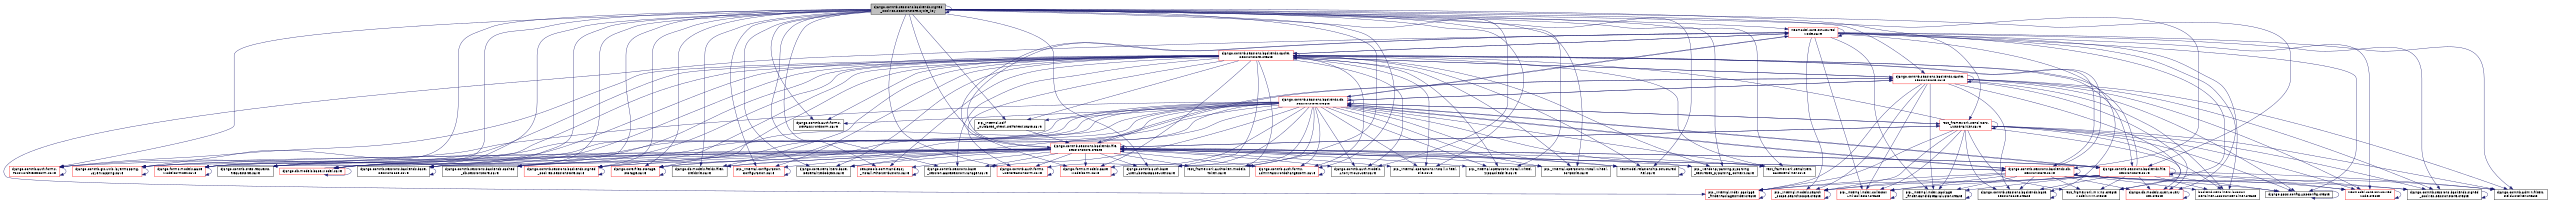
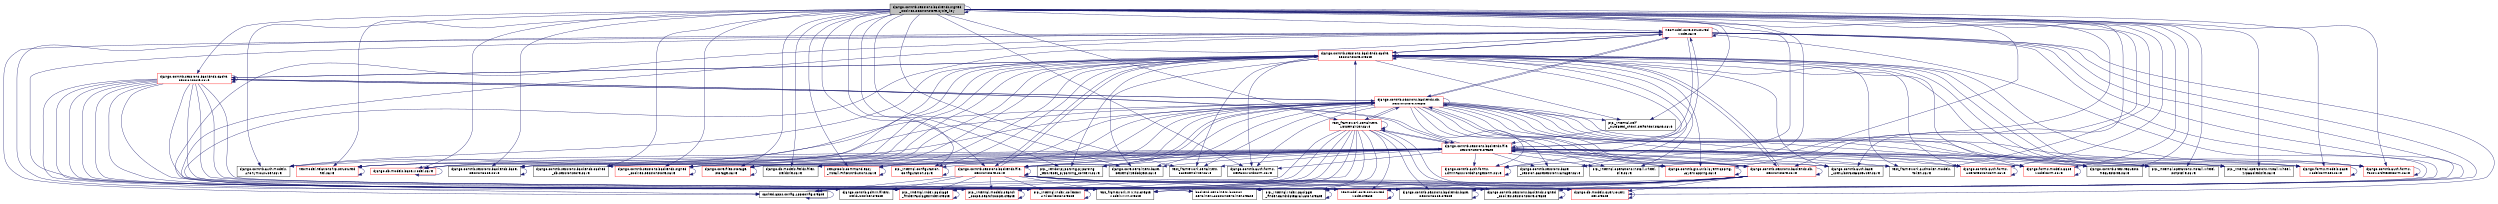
edge "django.contrib.sessions.backends.file. SessionStore.create" -> "django.contrib.auth.forms. SetPasswordForm.save": added
node "neomodel.relationship.Structured Rel.save": color black -> red
node "django.apps.config.AppConfig.create": label "django.apps.config.AppConfig.create" -> "cached.apps.config.AppConfig.create"
